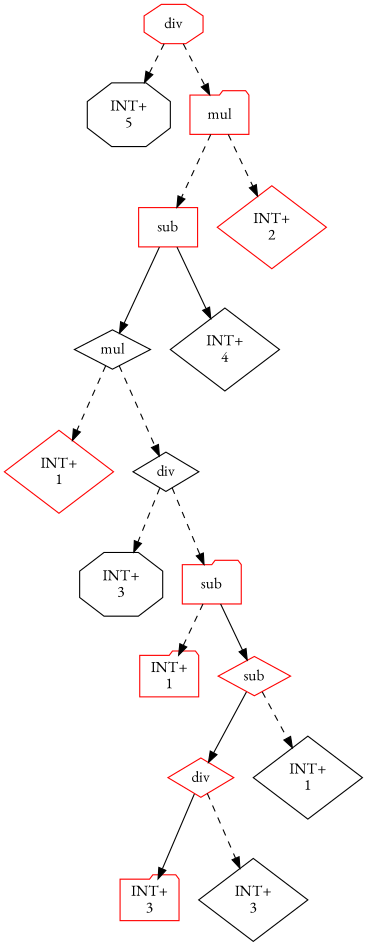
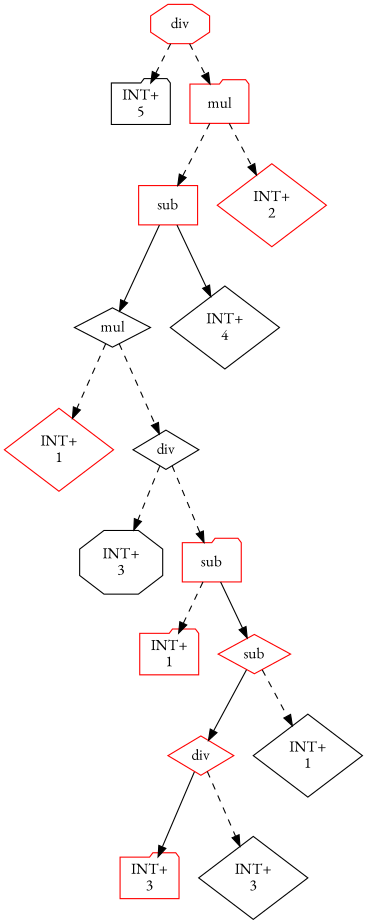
node "INT+ 5": shape octagon -> folder
